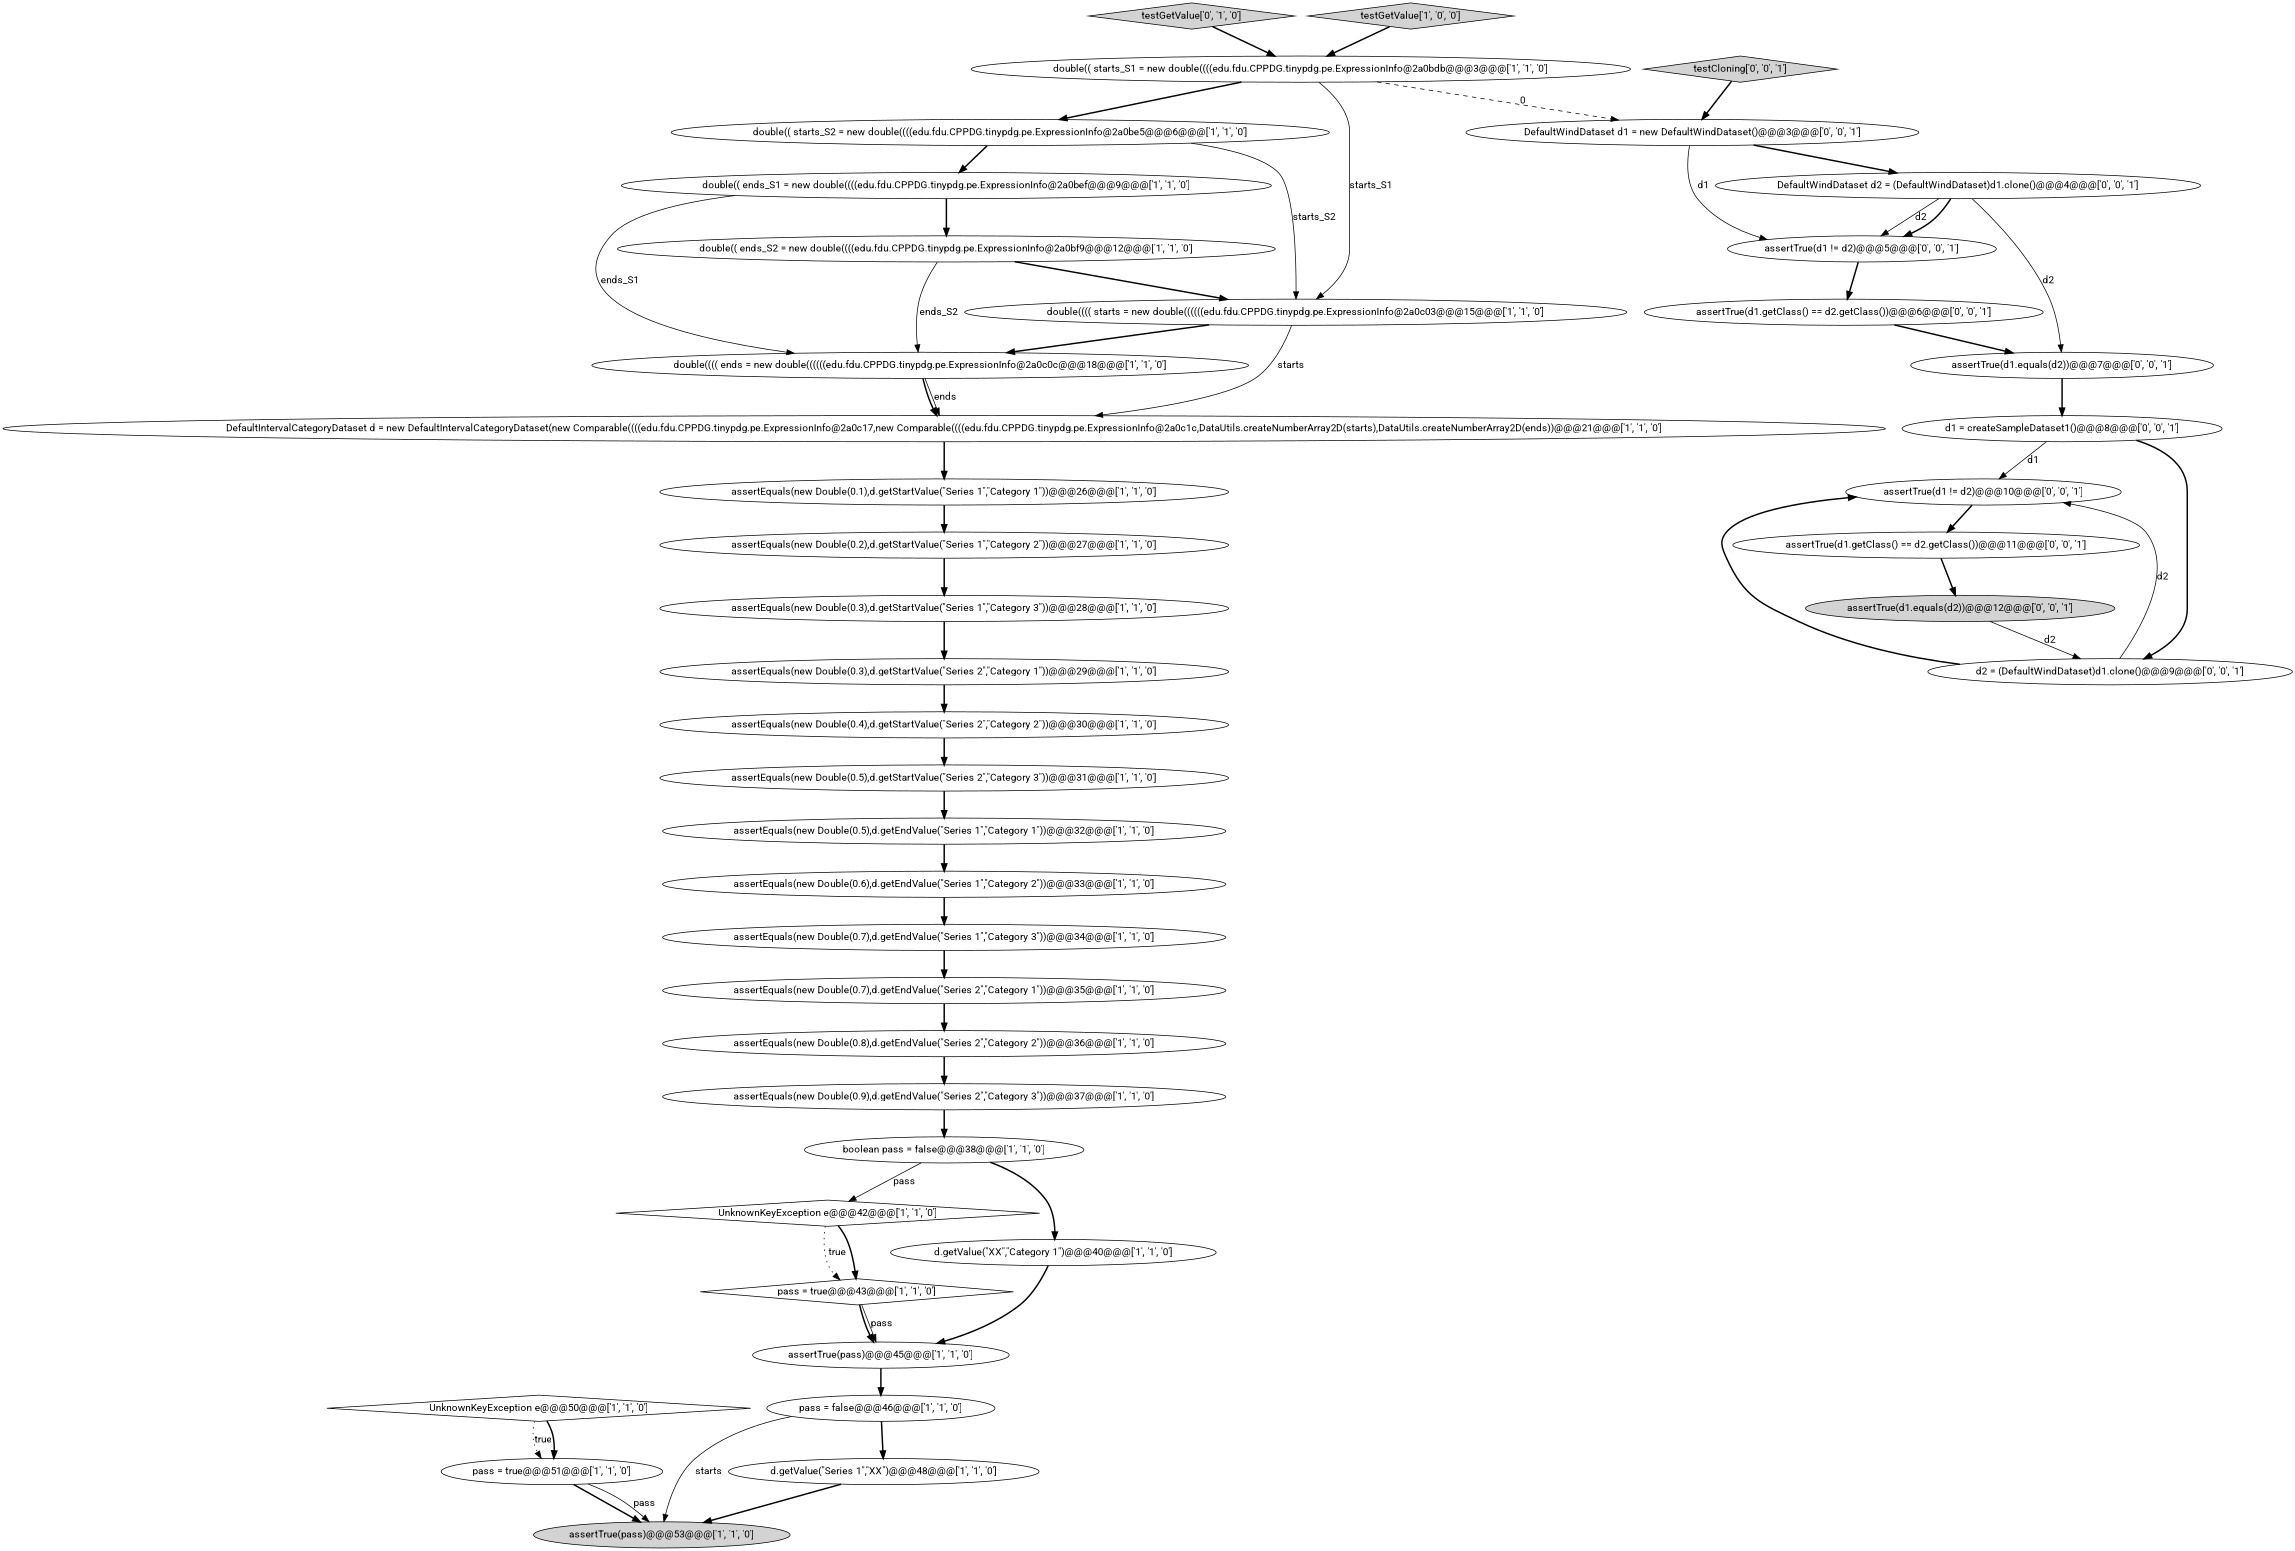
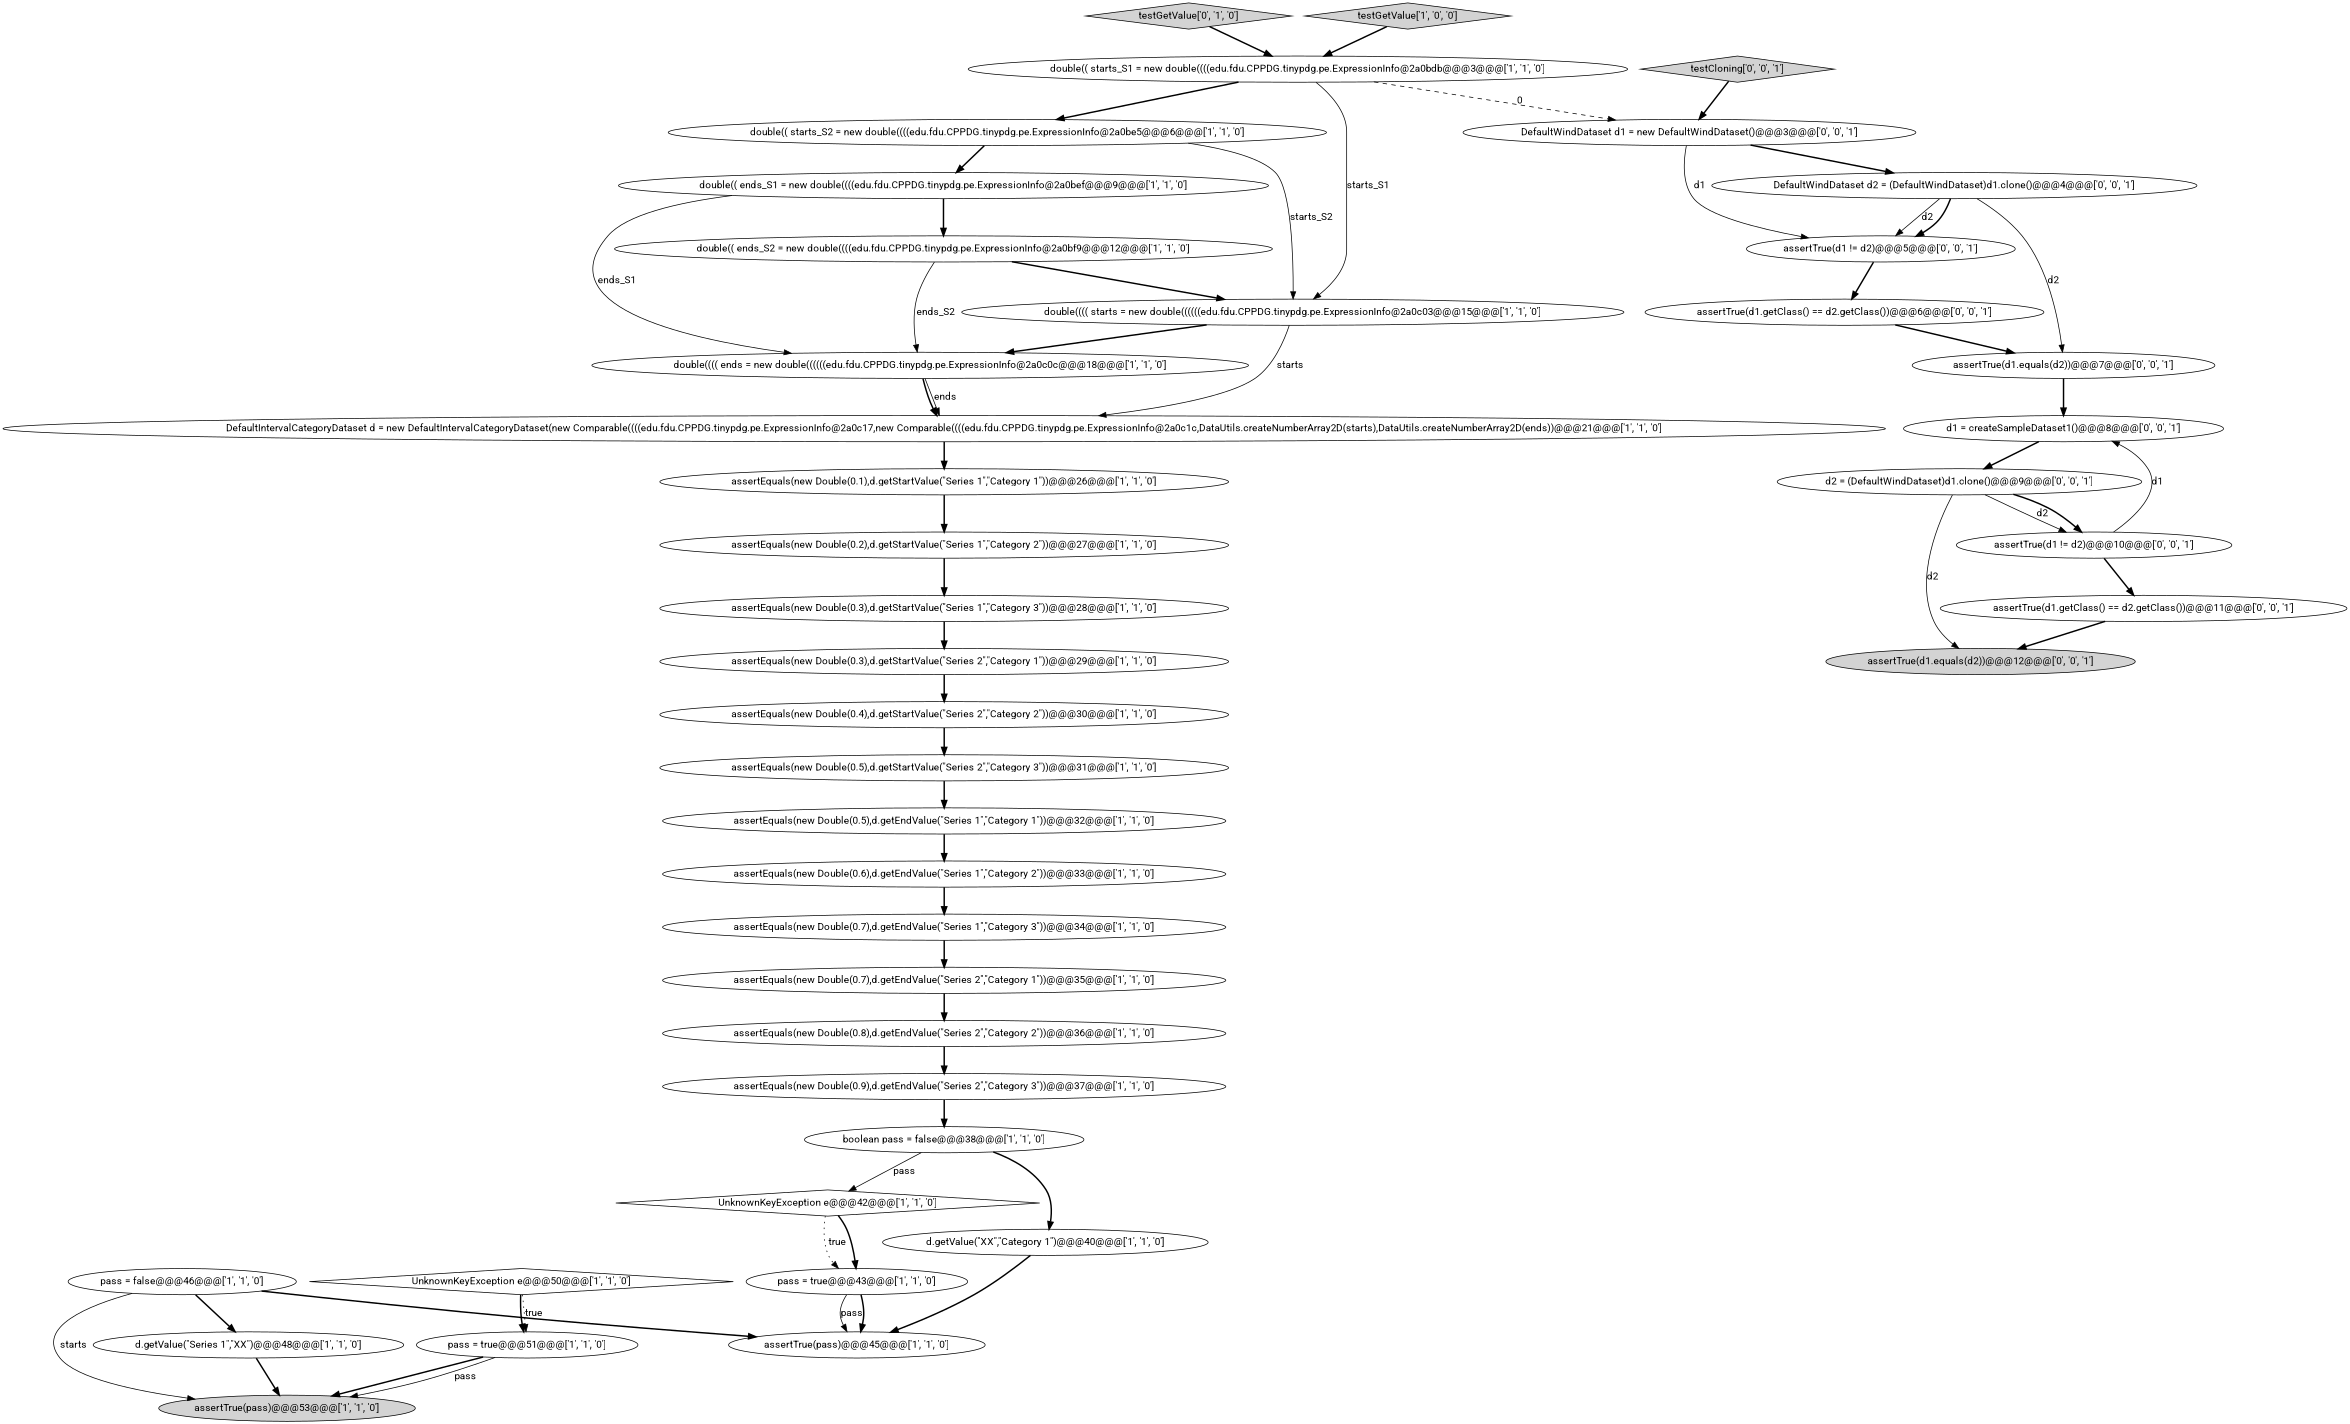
edge "d1 = createSampleDataset1()@@@8@@@['0', '0', '1']" -> "assertTrue(d1 != d2)@@@10@@@['0', '0', '1']": reversed
edge "assertTrue(d1.equals(d2))@@@12@@@['0', '0', '1']" -> "d2 = (DefaultWindDataset)d1.clone()@@@9@@@['0', '0', '1']": reversed
node "pass = true@@@43@@@['1', '1', '0']": shape diamond -> ellipse
edge "assertTrue(pass)@@@45@@@['1', '1', '0']" -> "pass = false@@@46@@@['1', '1', '0']": reversed
